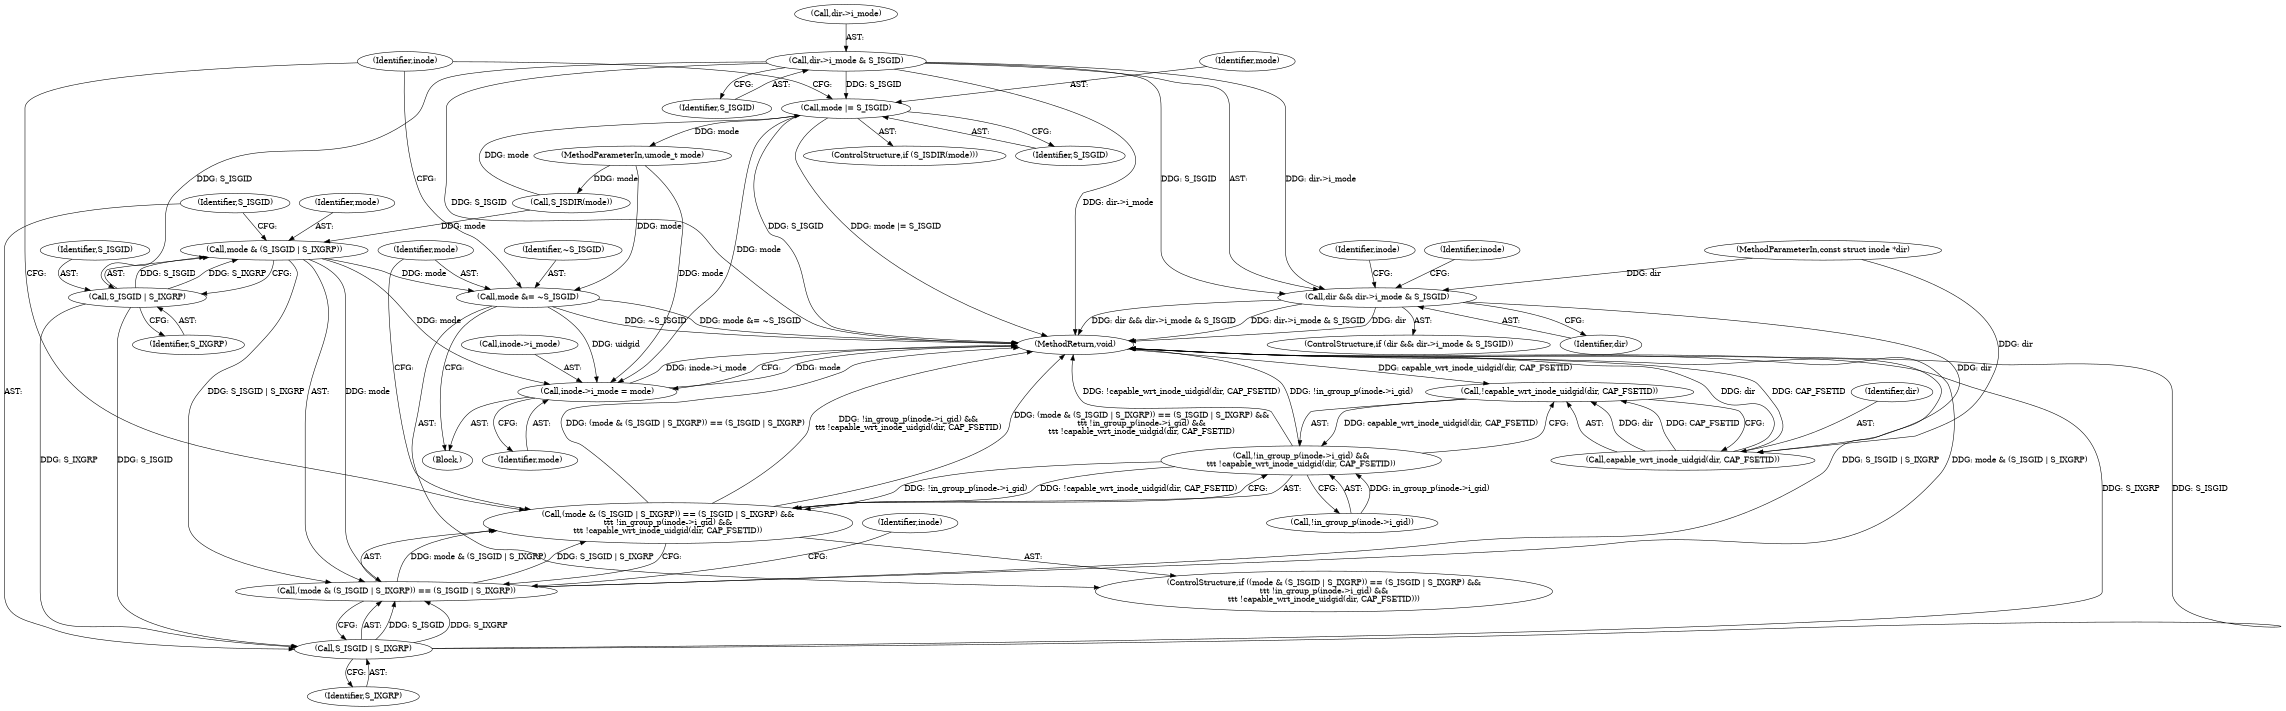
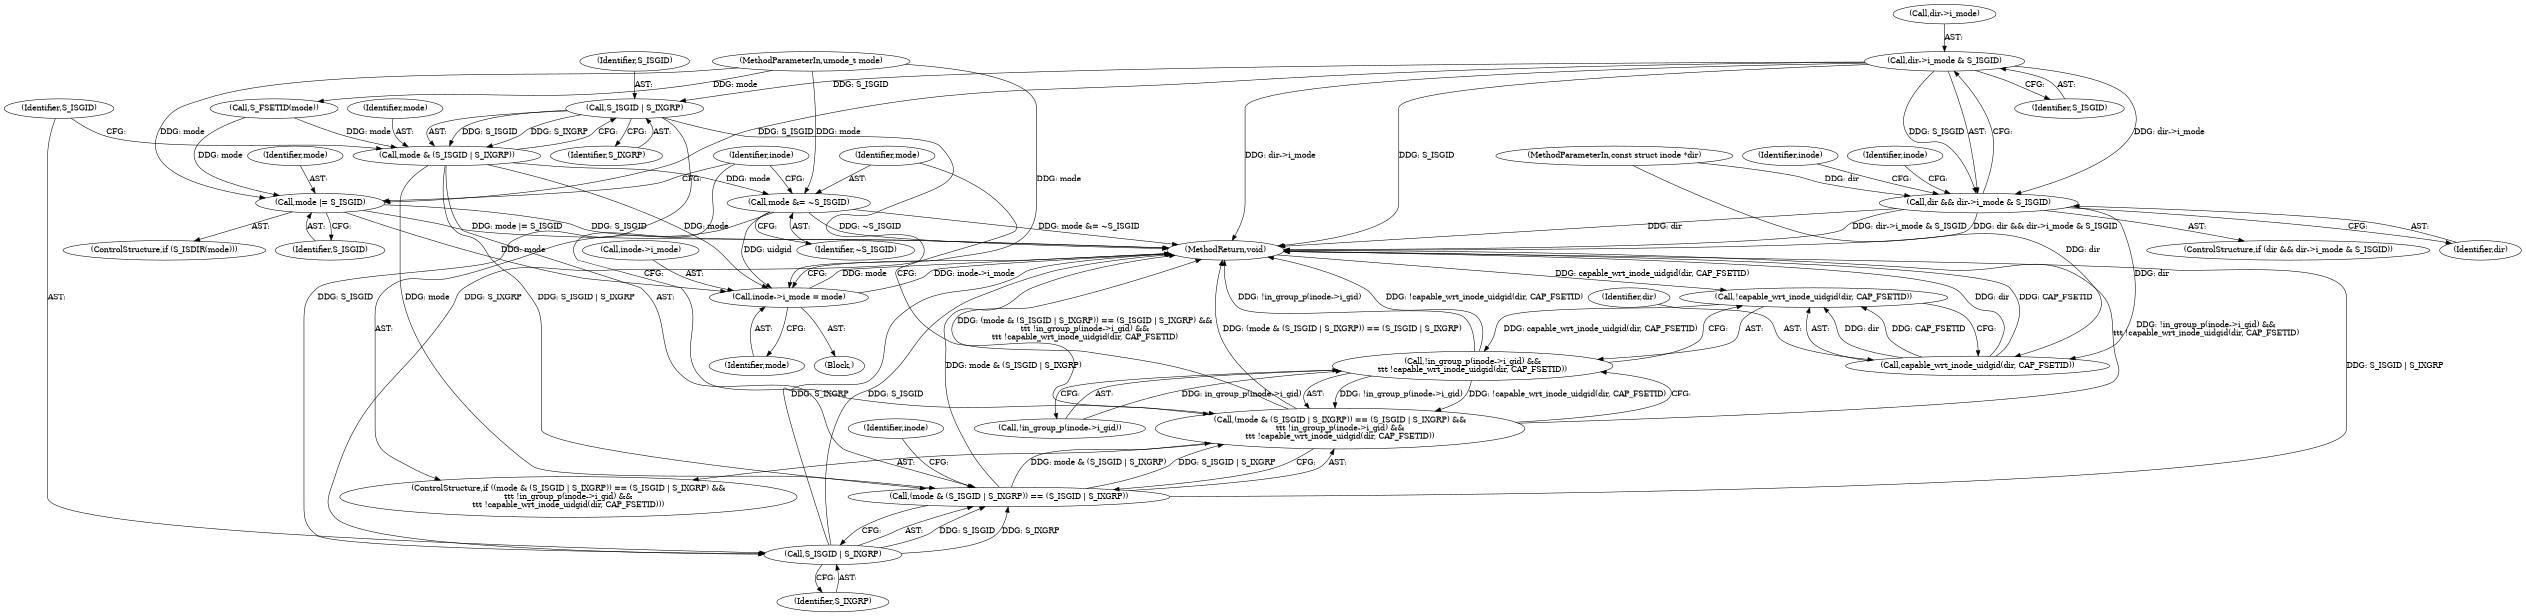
edge "(Call,mode |= S_ISGID)" -> "(MethodParameterIn,umode_t mode)": reversed
edge "(Call,dir && dir->i_mode & S_ISGID)" -> "(Call,dir->i_mode & S_ISGID)": added, label "CFG:"
node "(Call,S_ISDIR(mode))": label "(Call,S_ISDIR(mode))" -> "(Call,S_FSETID(mode))"
edge "(Call,mode &= ~S_ISGID)" -> "(Block,)": now "(Call,mode &= ~S_ISGID)" -> "(Identifier,~S_ISGID)"
